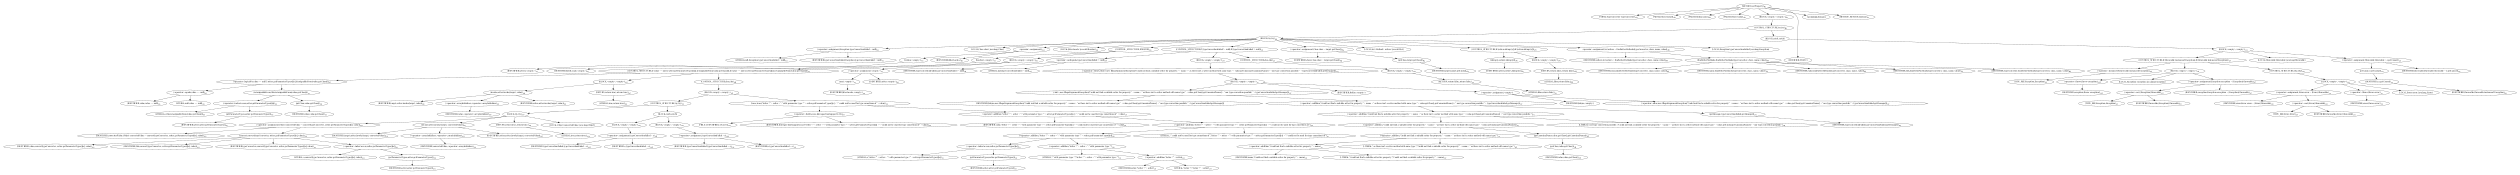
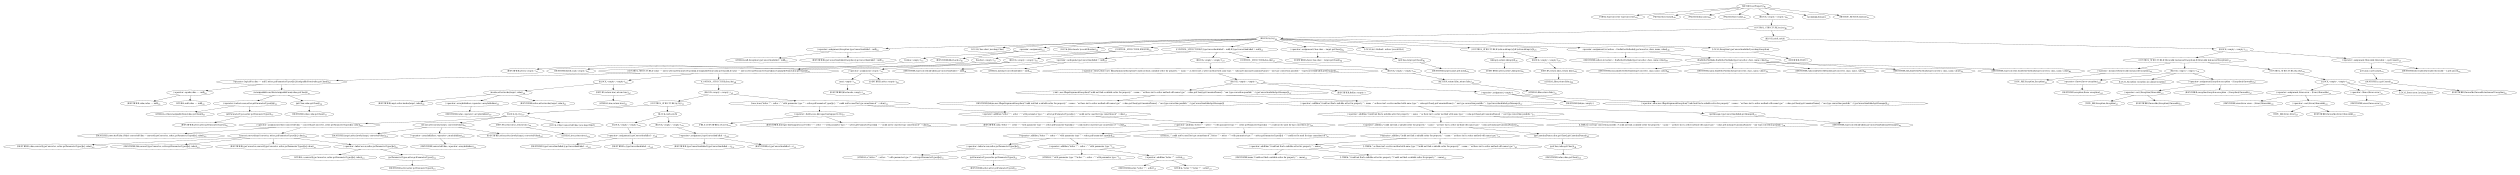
edge "(METHOD,setProperty)" -> "(MODIFIER,STATIC)": now "(LOCAL,Exception typeConvertionFailed: java.lang.Exception)" -> "(MODIFIER,STATIC)"
node "(LOCAL,Throwable throwable: java.lang.Throwable)": removed
